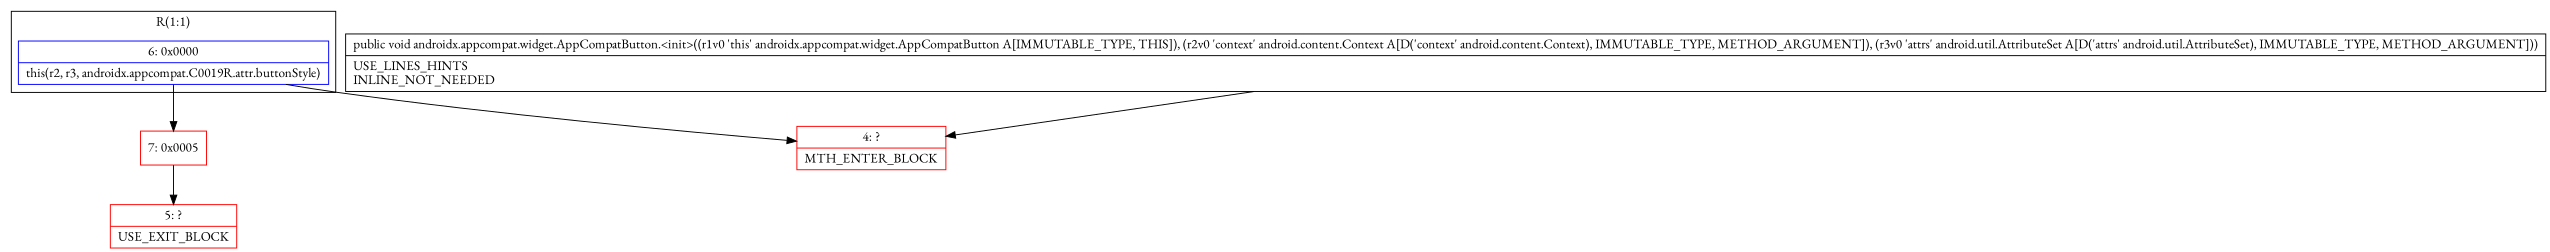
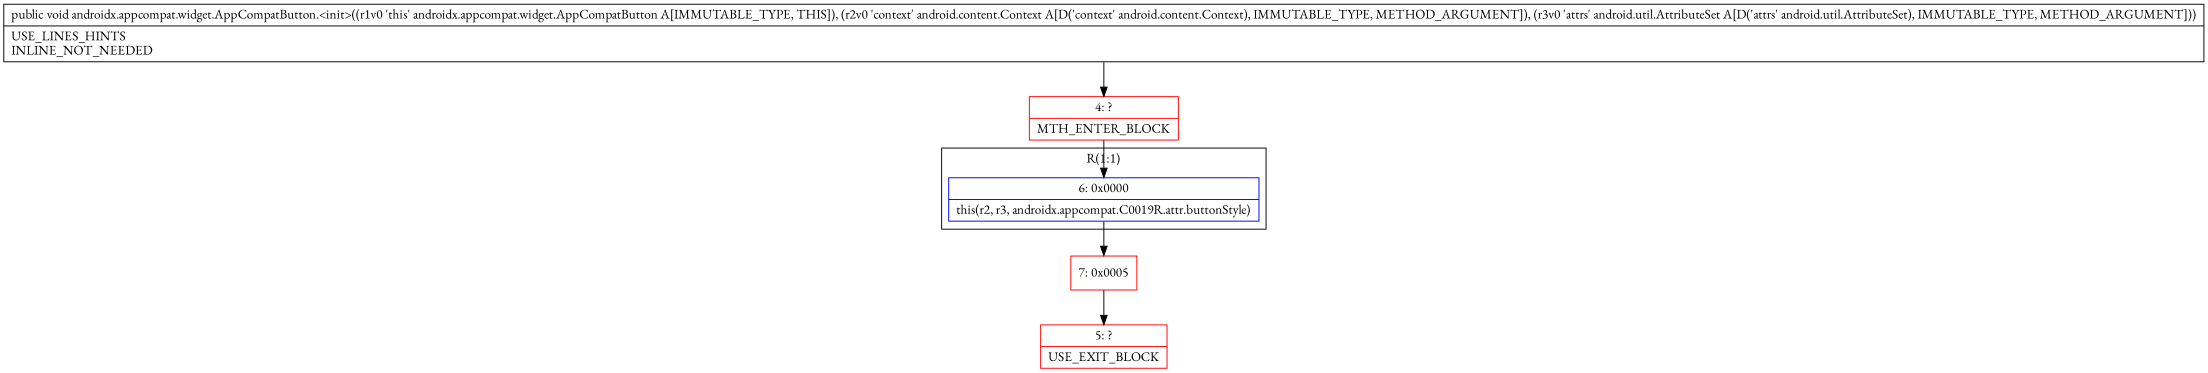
edge "6: 0x0000" -> "4: ?": reversed
